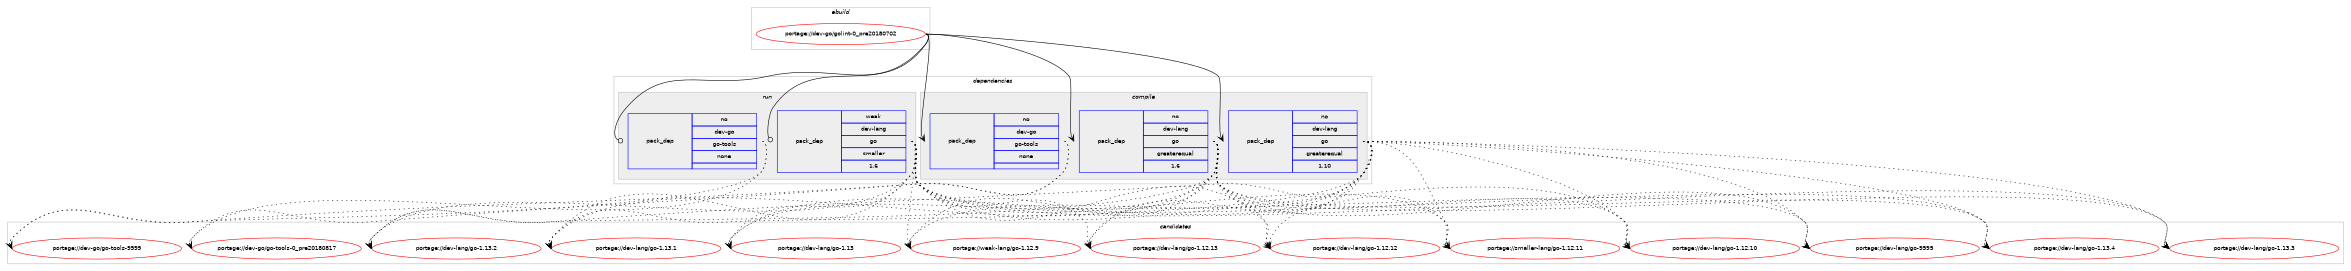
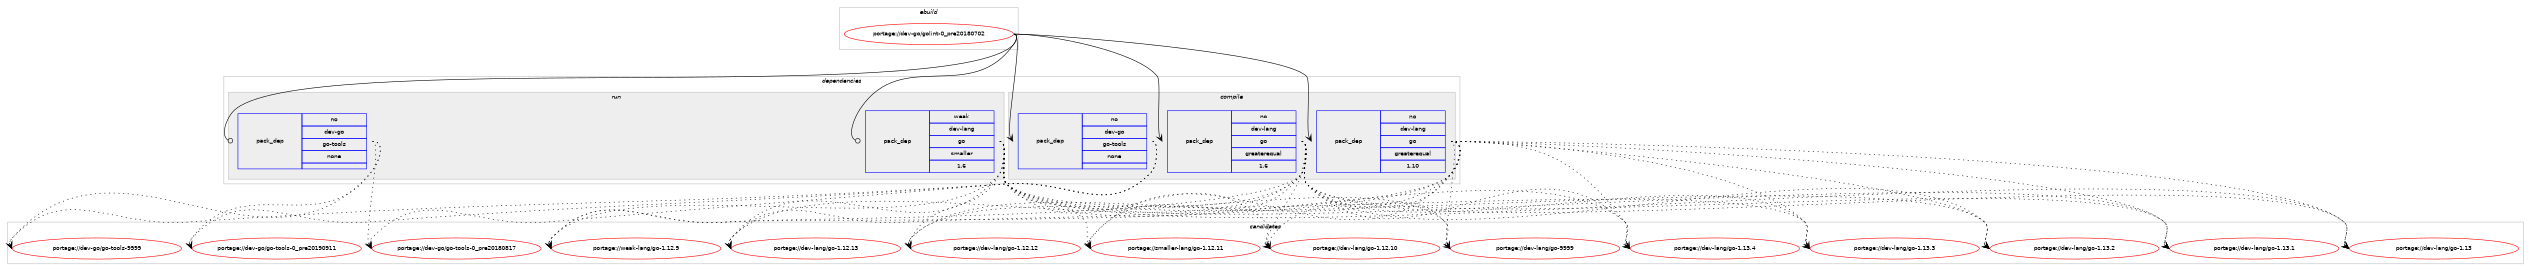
node "portage://dev-go/go-tools-0_pre20190911": added
